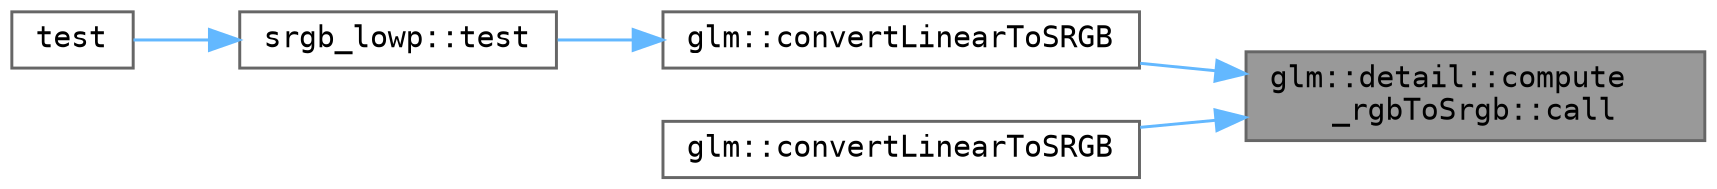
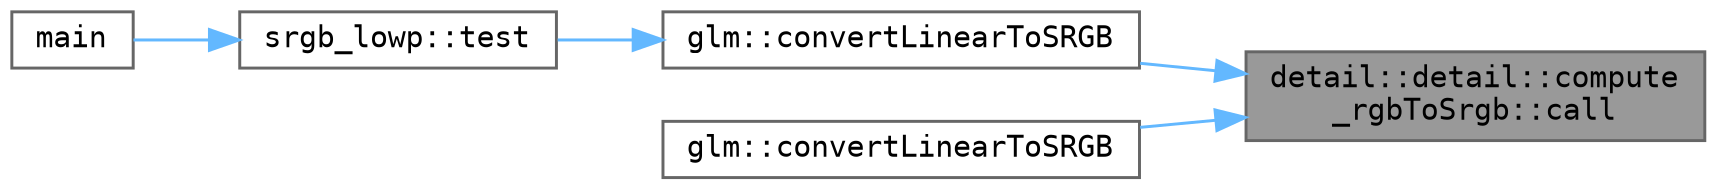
node "test": label "test" -> "main"
node "glm::detail::compute _rgbToSrgb::call": label "glm::detail::compute _rgbToSrgb::call" -> "detail::detail::compute _rgbToSrgb::call"
